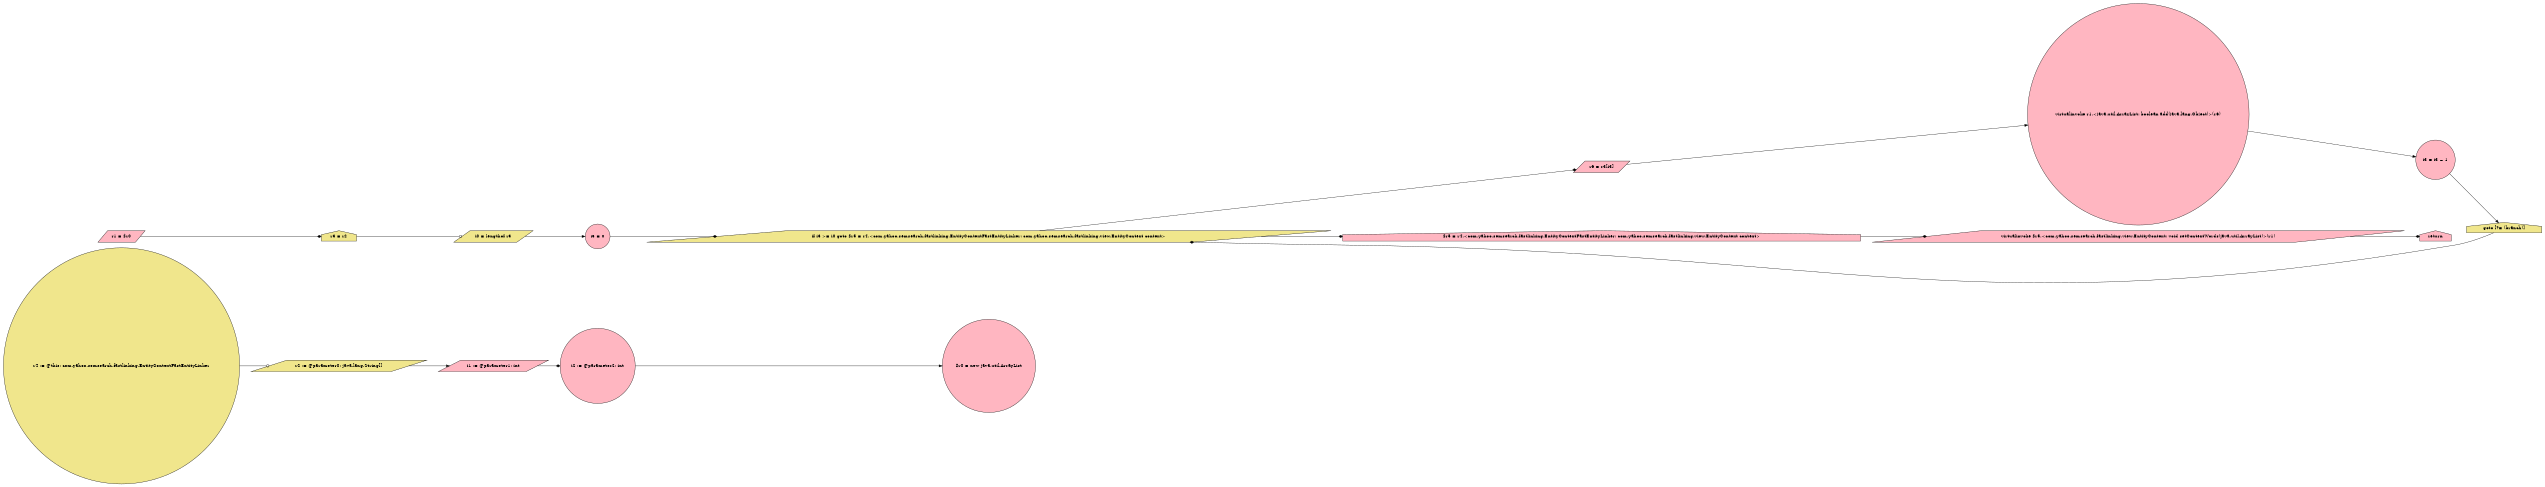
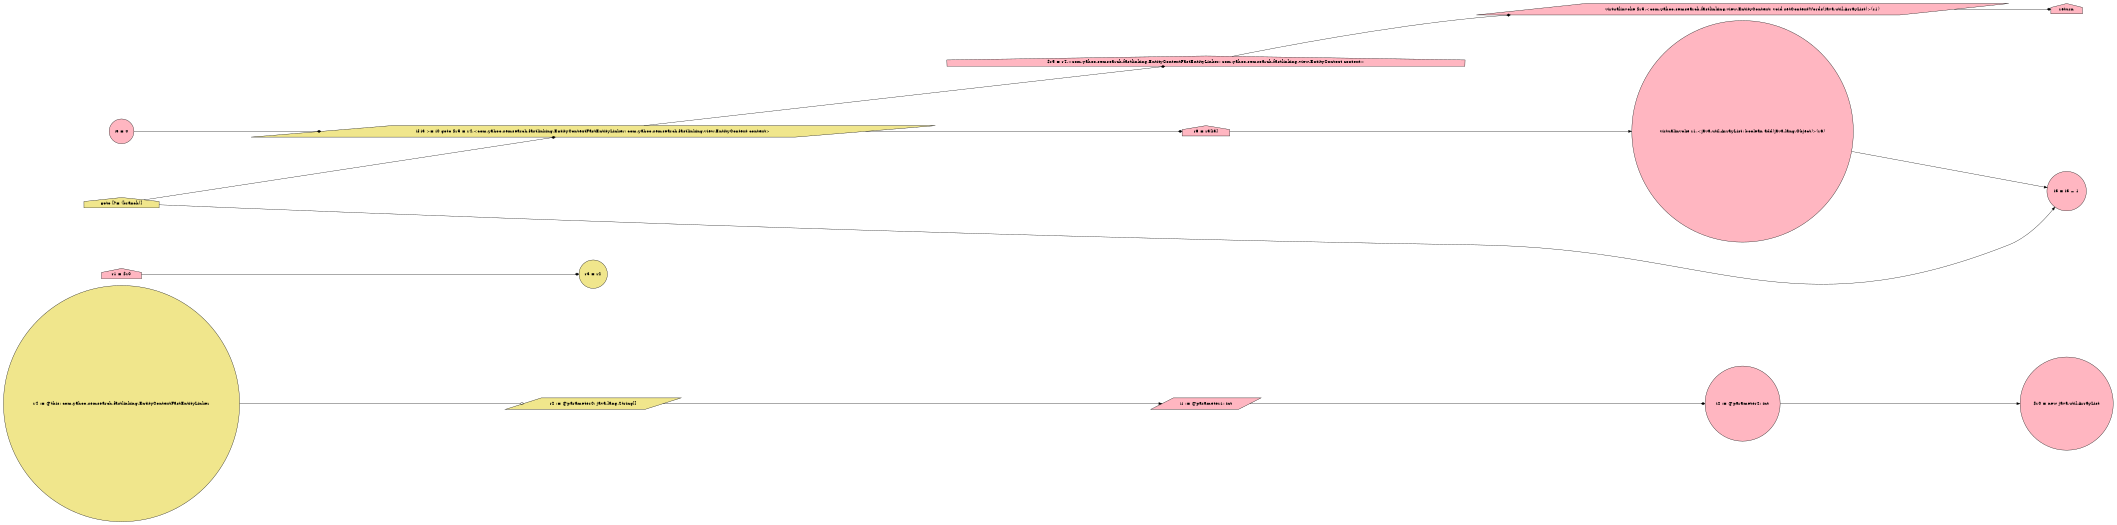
node "r6 = r3[i3]": shape parallelogram -> house
edge "i3 = i3 + 1" -> "goto [?= (branch)]": reversed
node "r1 = $r0": shape parallelogram -> house
node "r3 = r2": shape house -> circle
node "i0 = lengthof r3": removed
